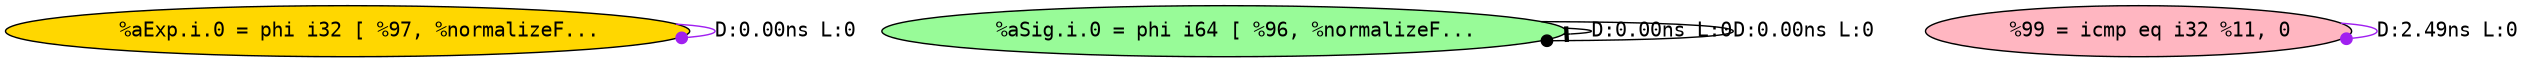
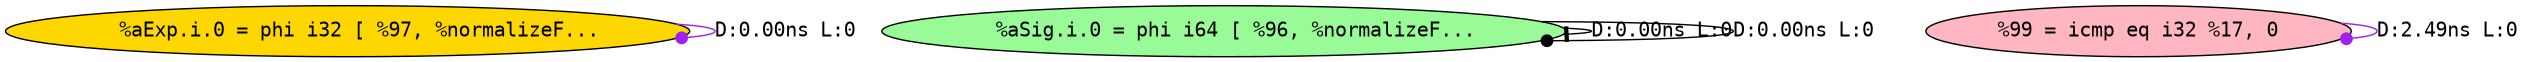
node "%99 = icmp eq i32 %11, 0": label "%99 = icmp eq i32 %11, 0" -> "%99 = icmp eq i32 %17, 0"
